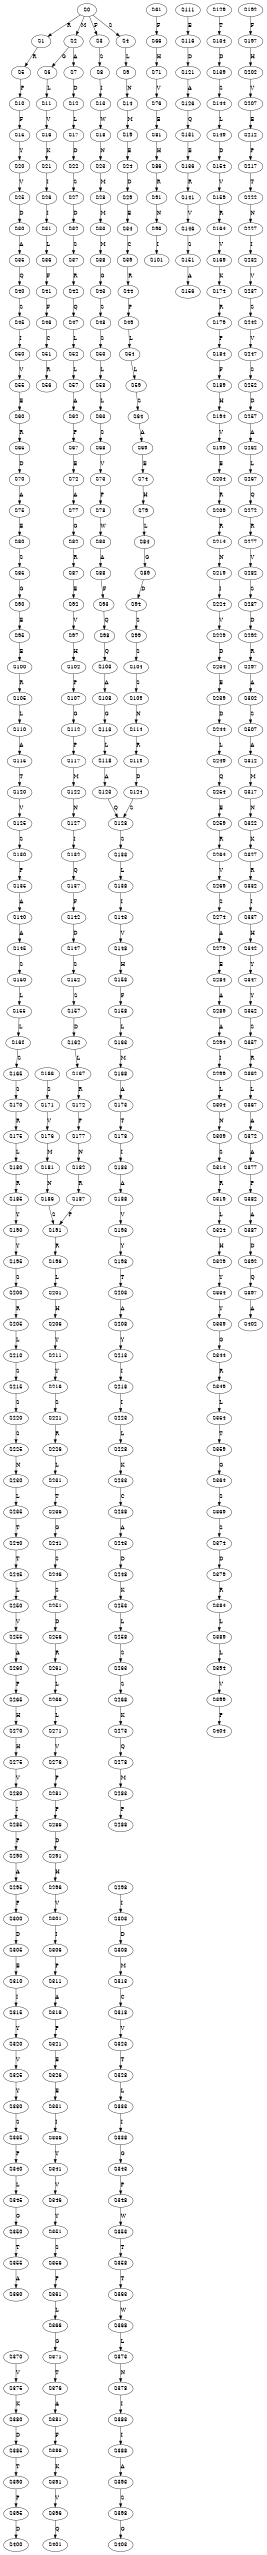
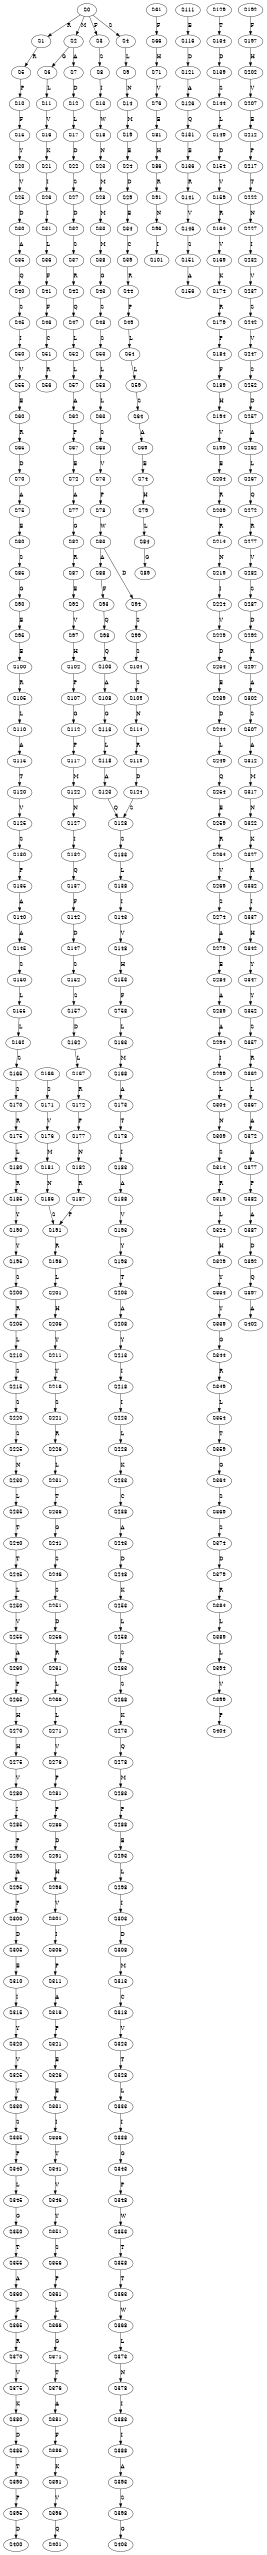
edge "S89" -> "S94": now "S83" -> "S94"
node "S158": label "S158" -> "S758"
node "S293": added
node "S365": added
